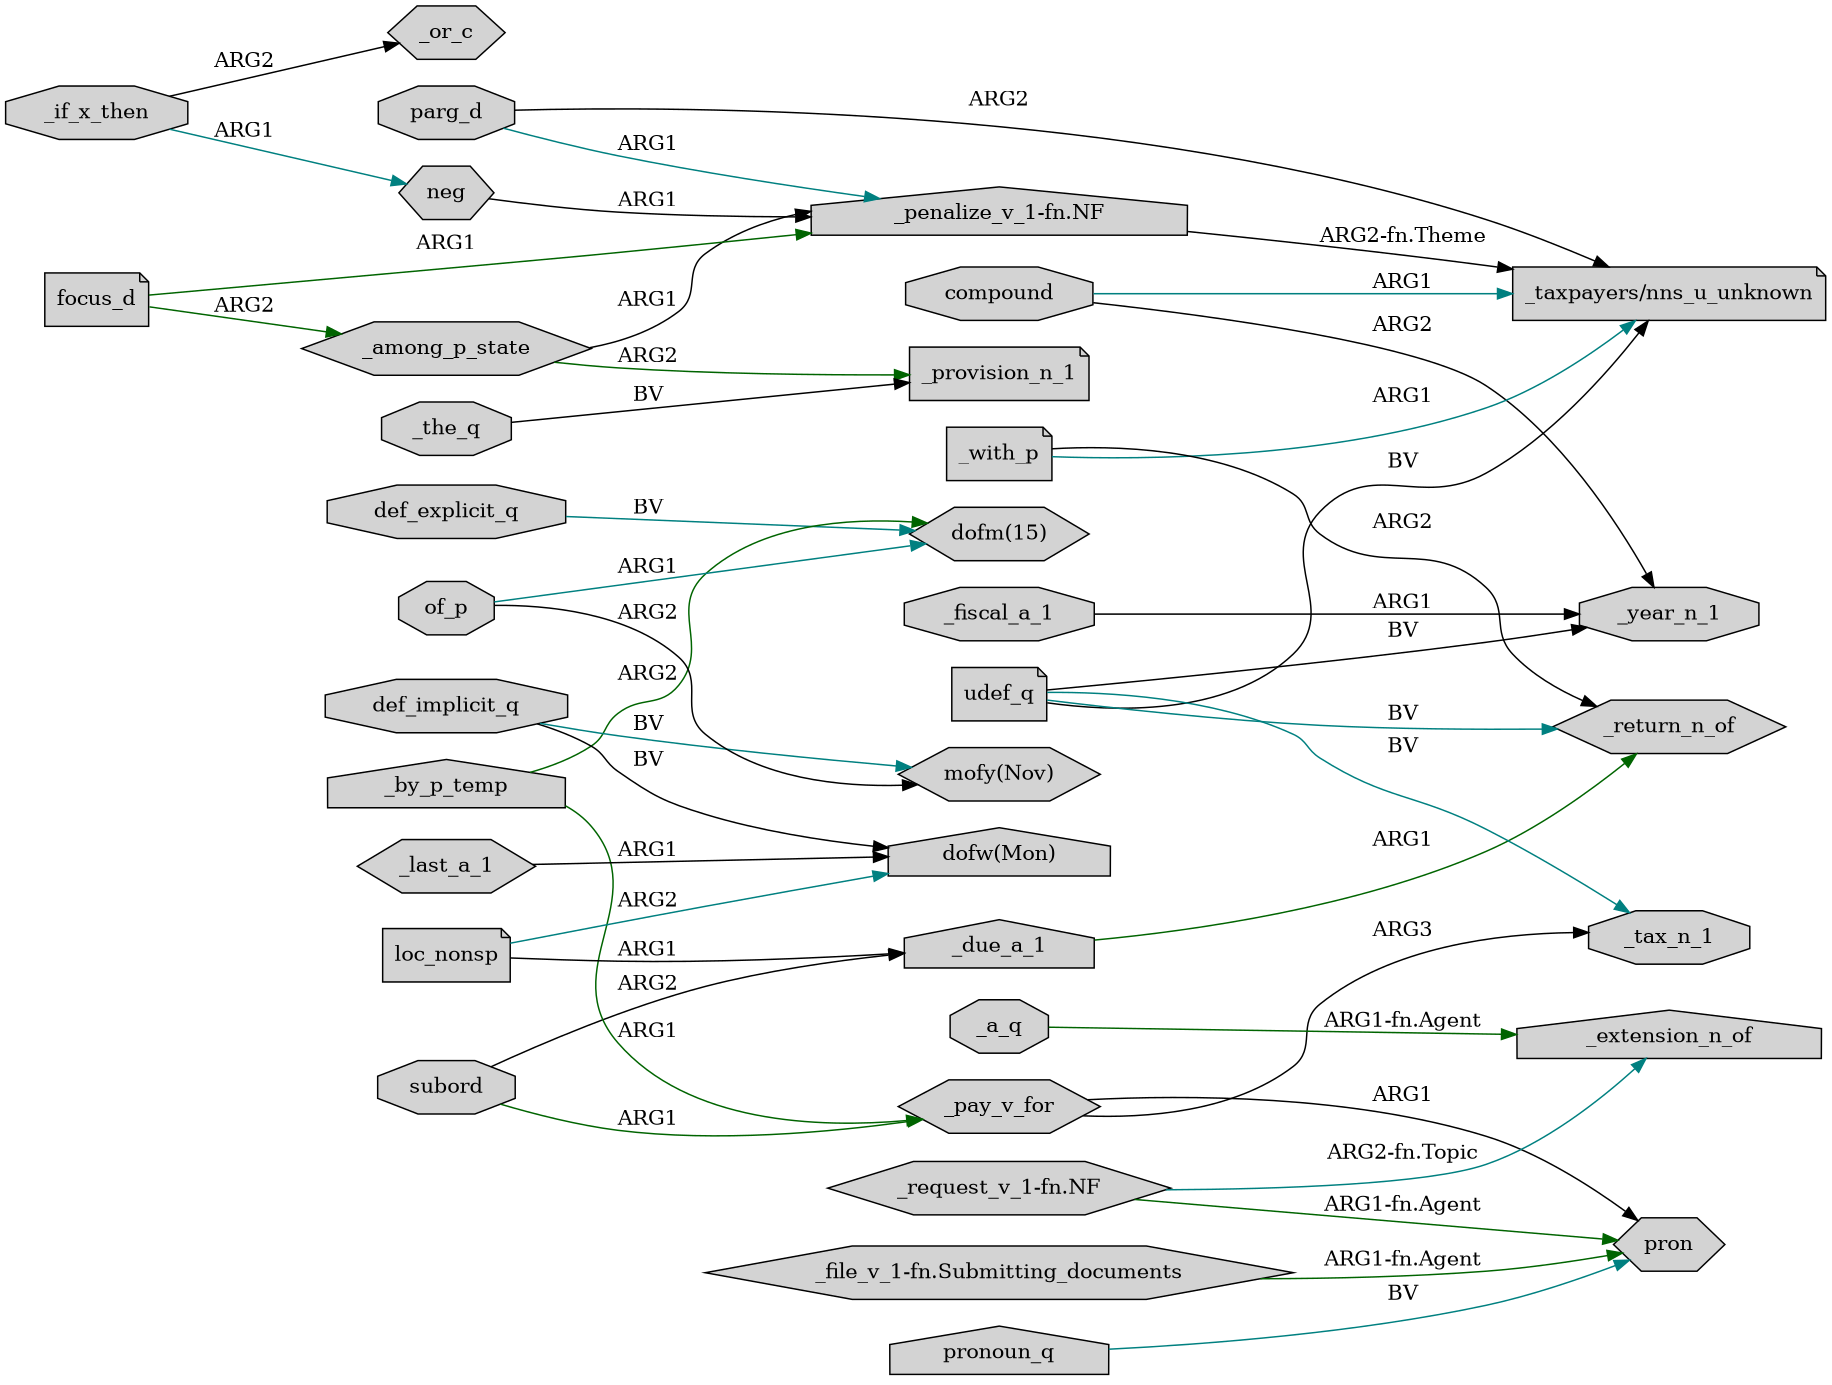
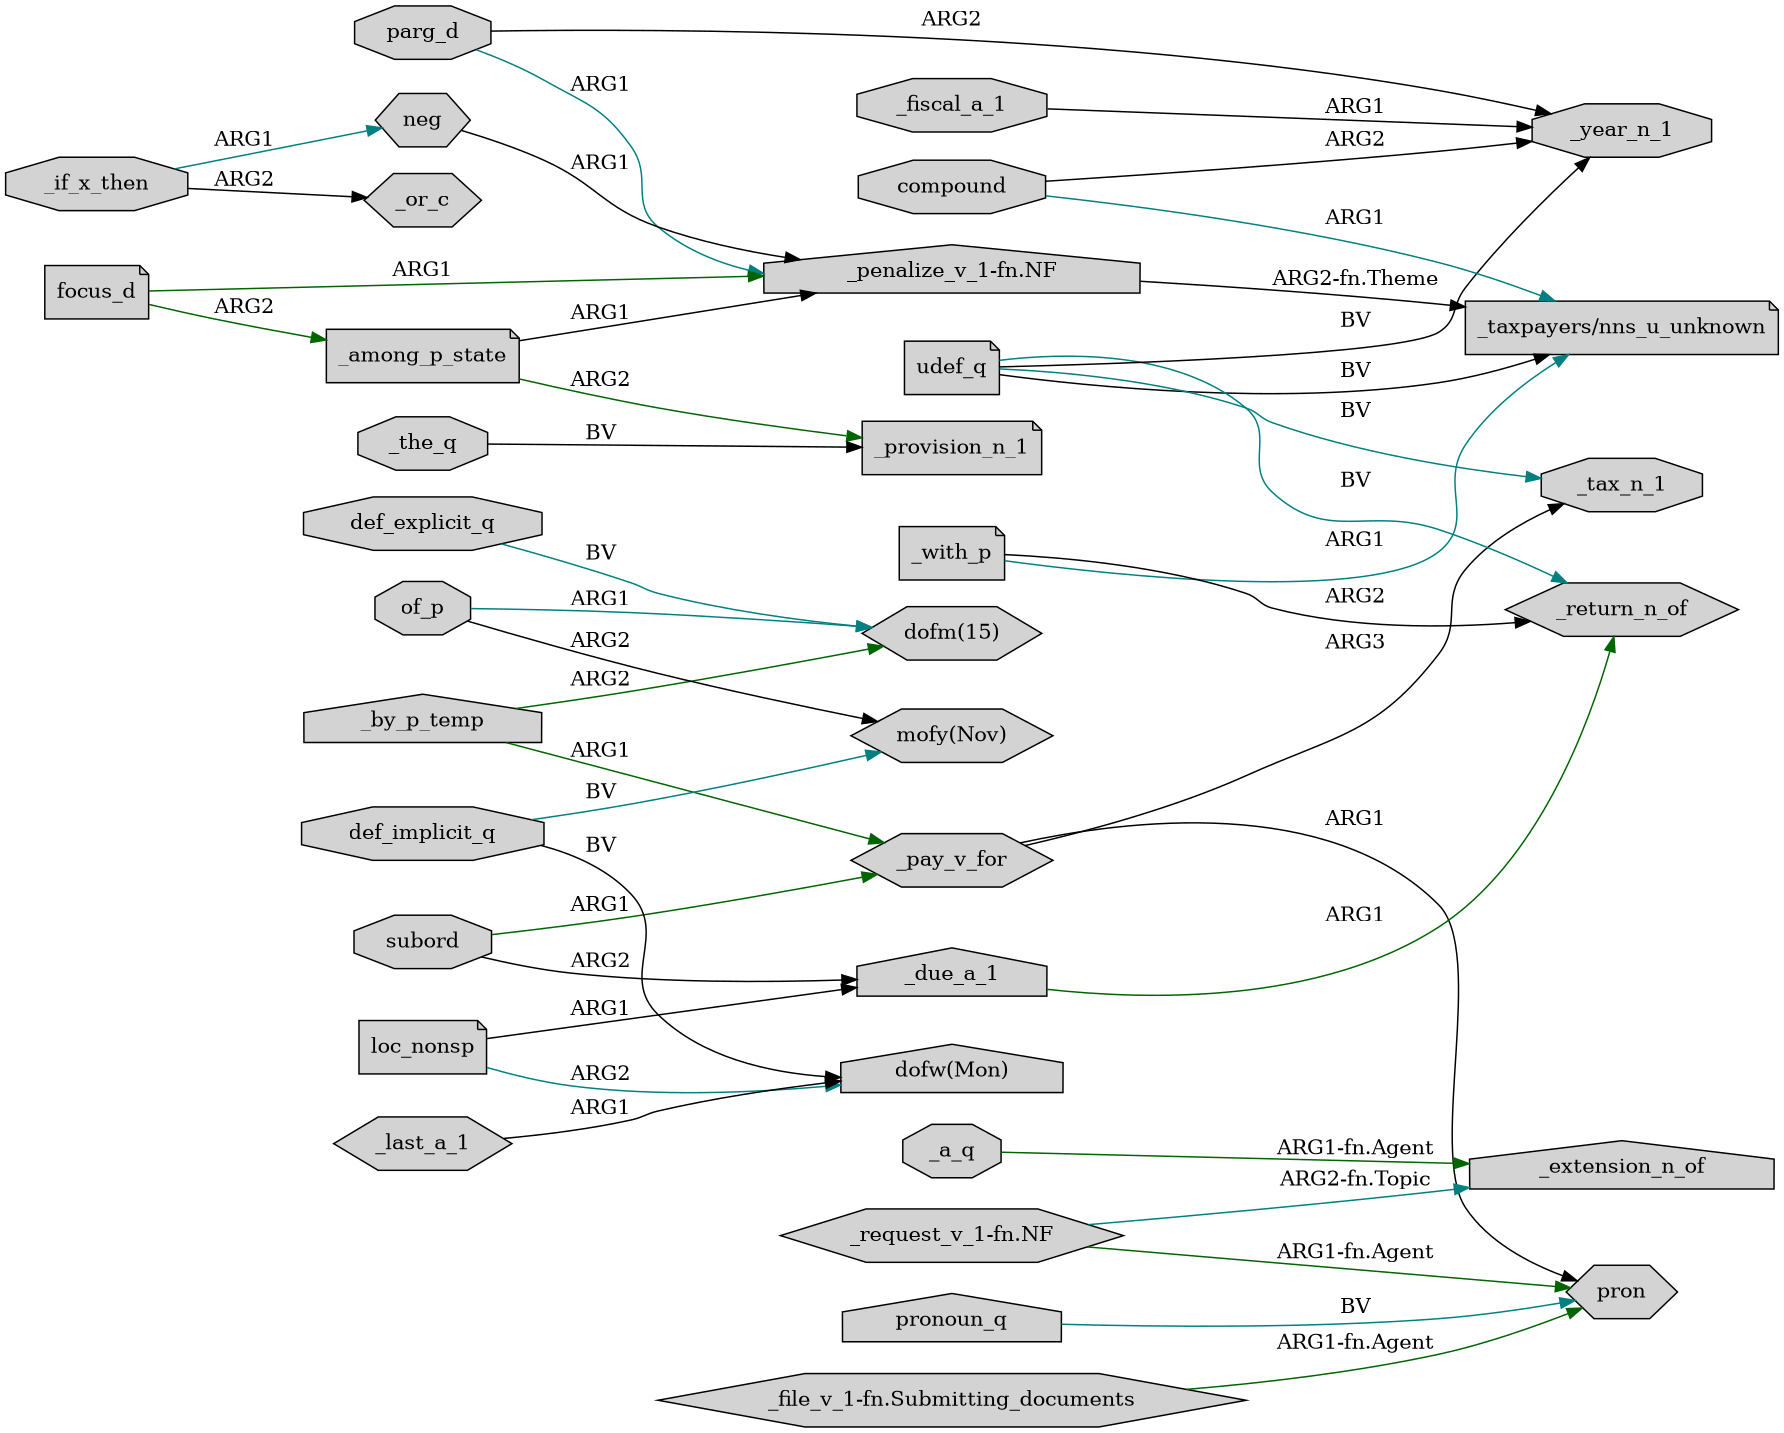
edge "parg_d" -> "_taxpayers/nns_u_unknown": now "parg_d" -> "_year_n_1"
node "_among_p_state": shape hexagon -> note
